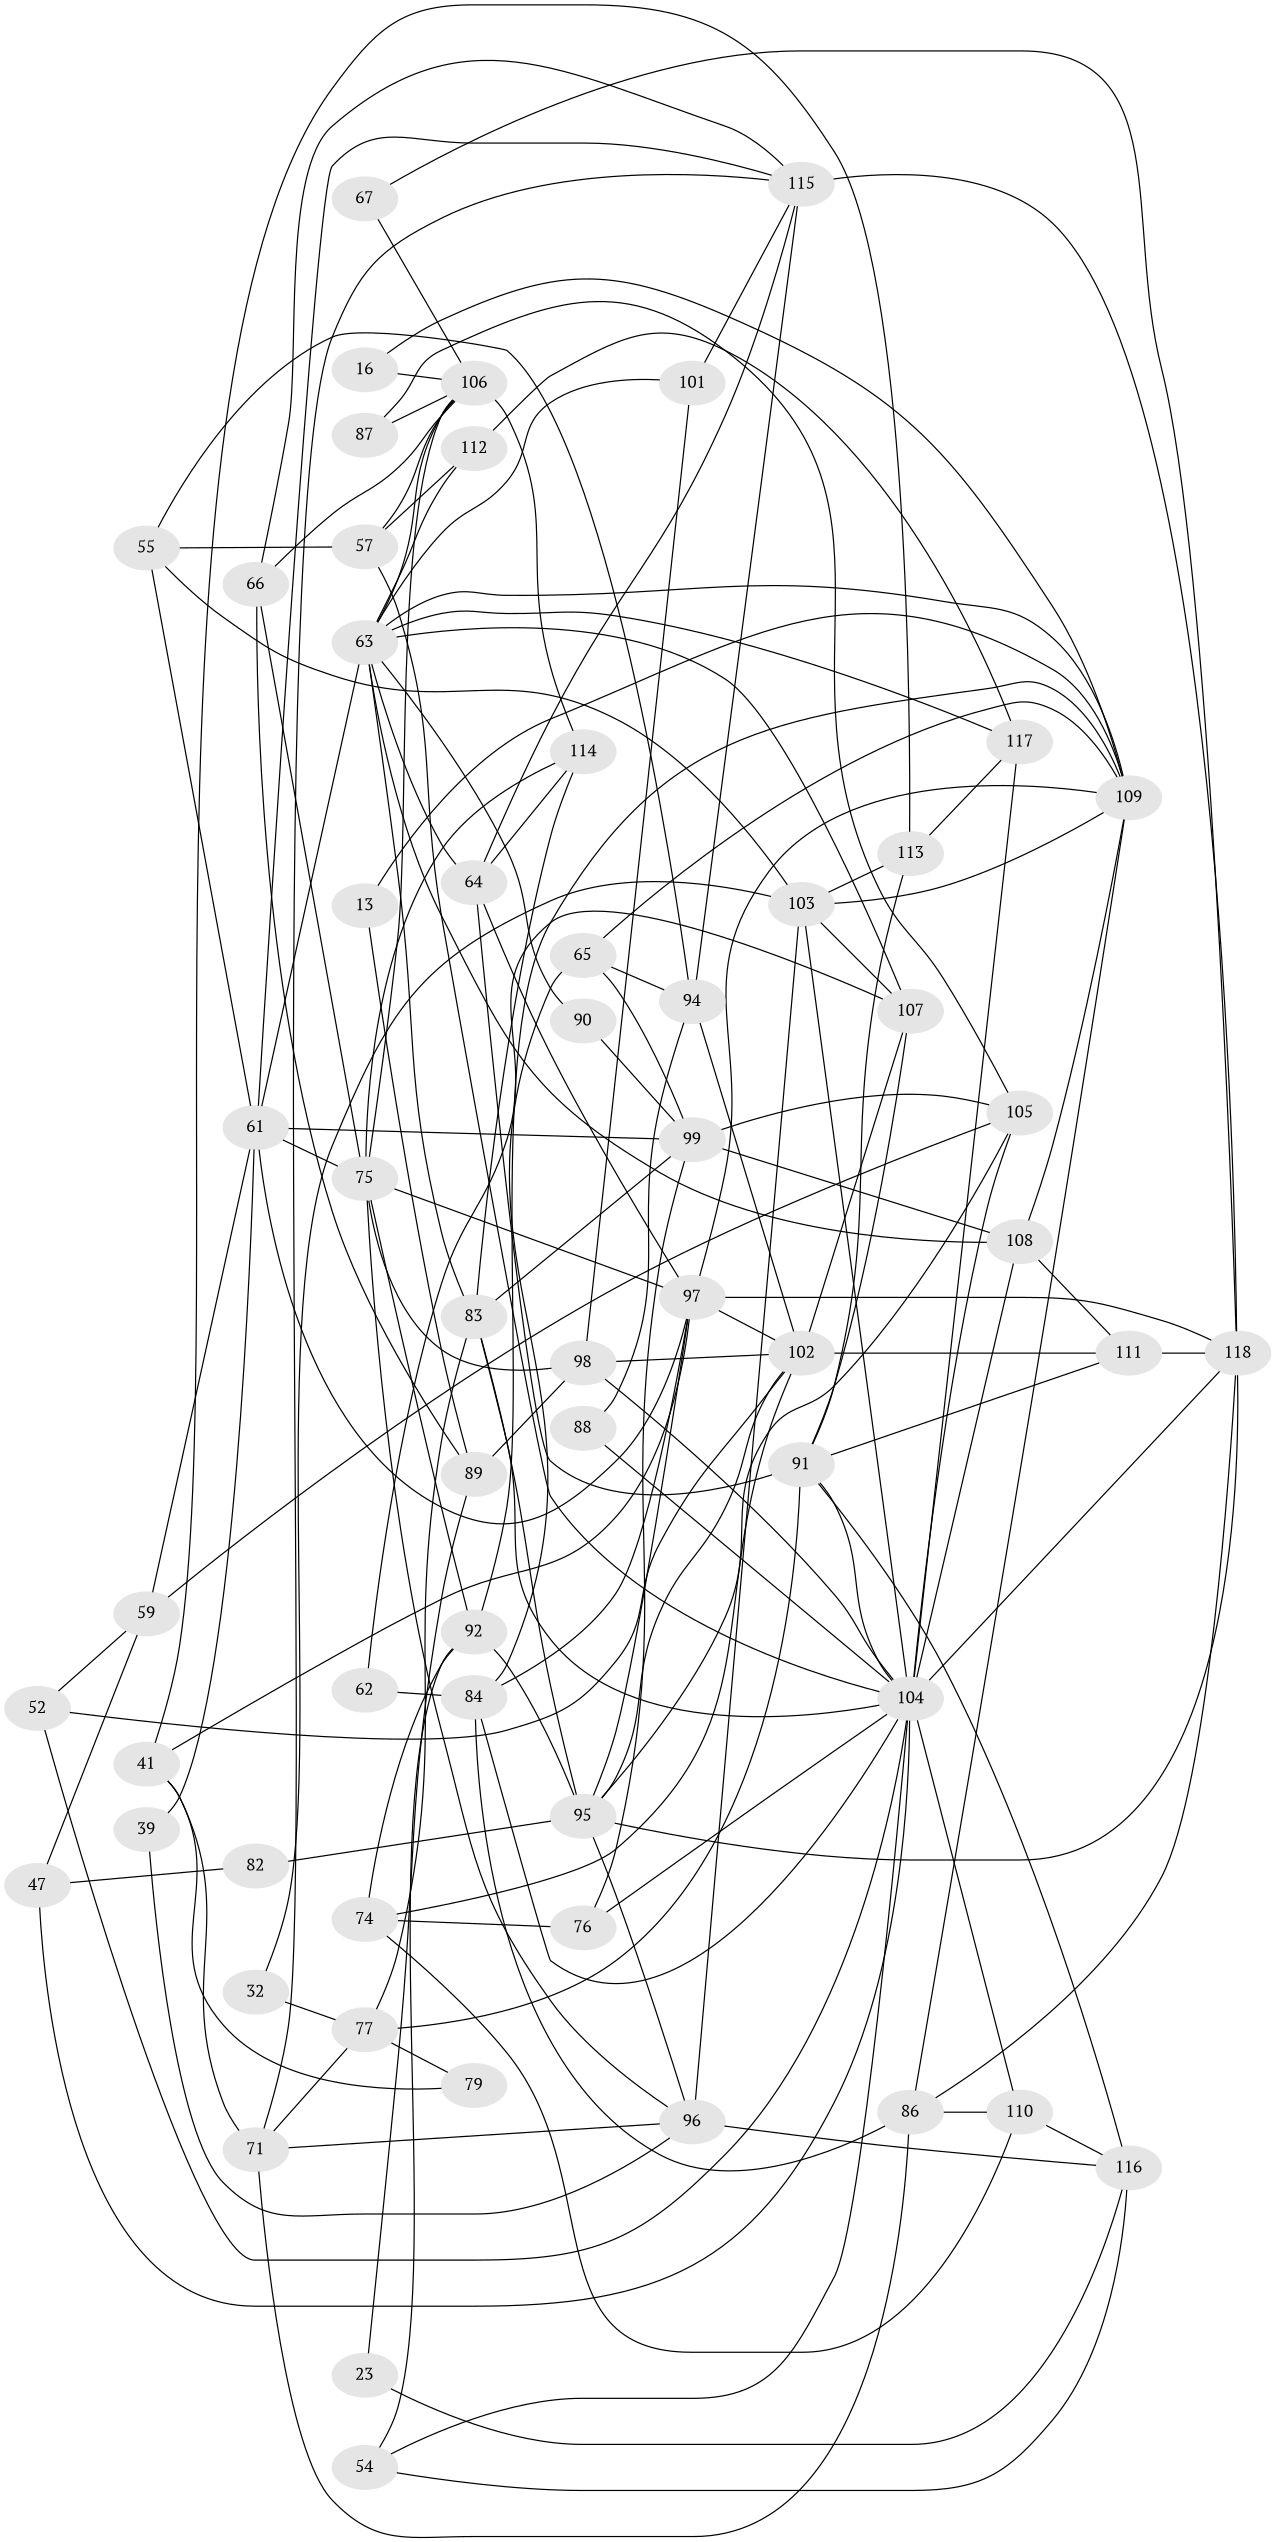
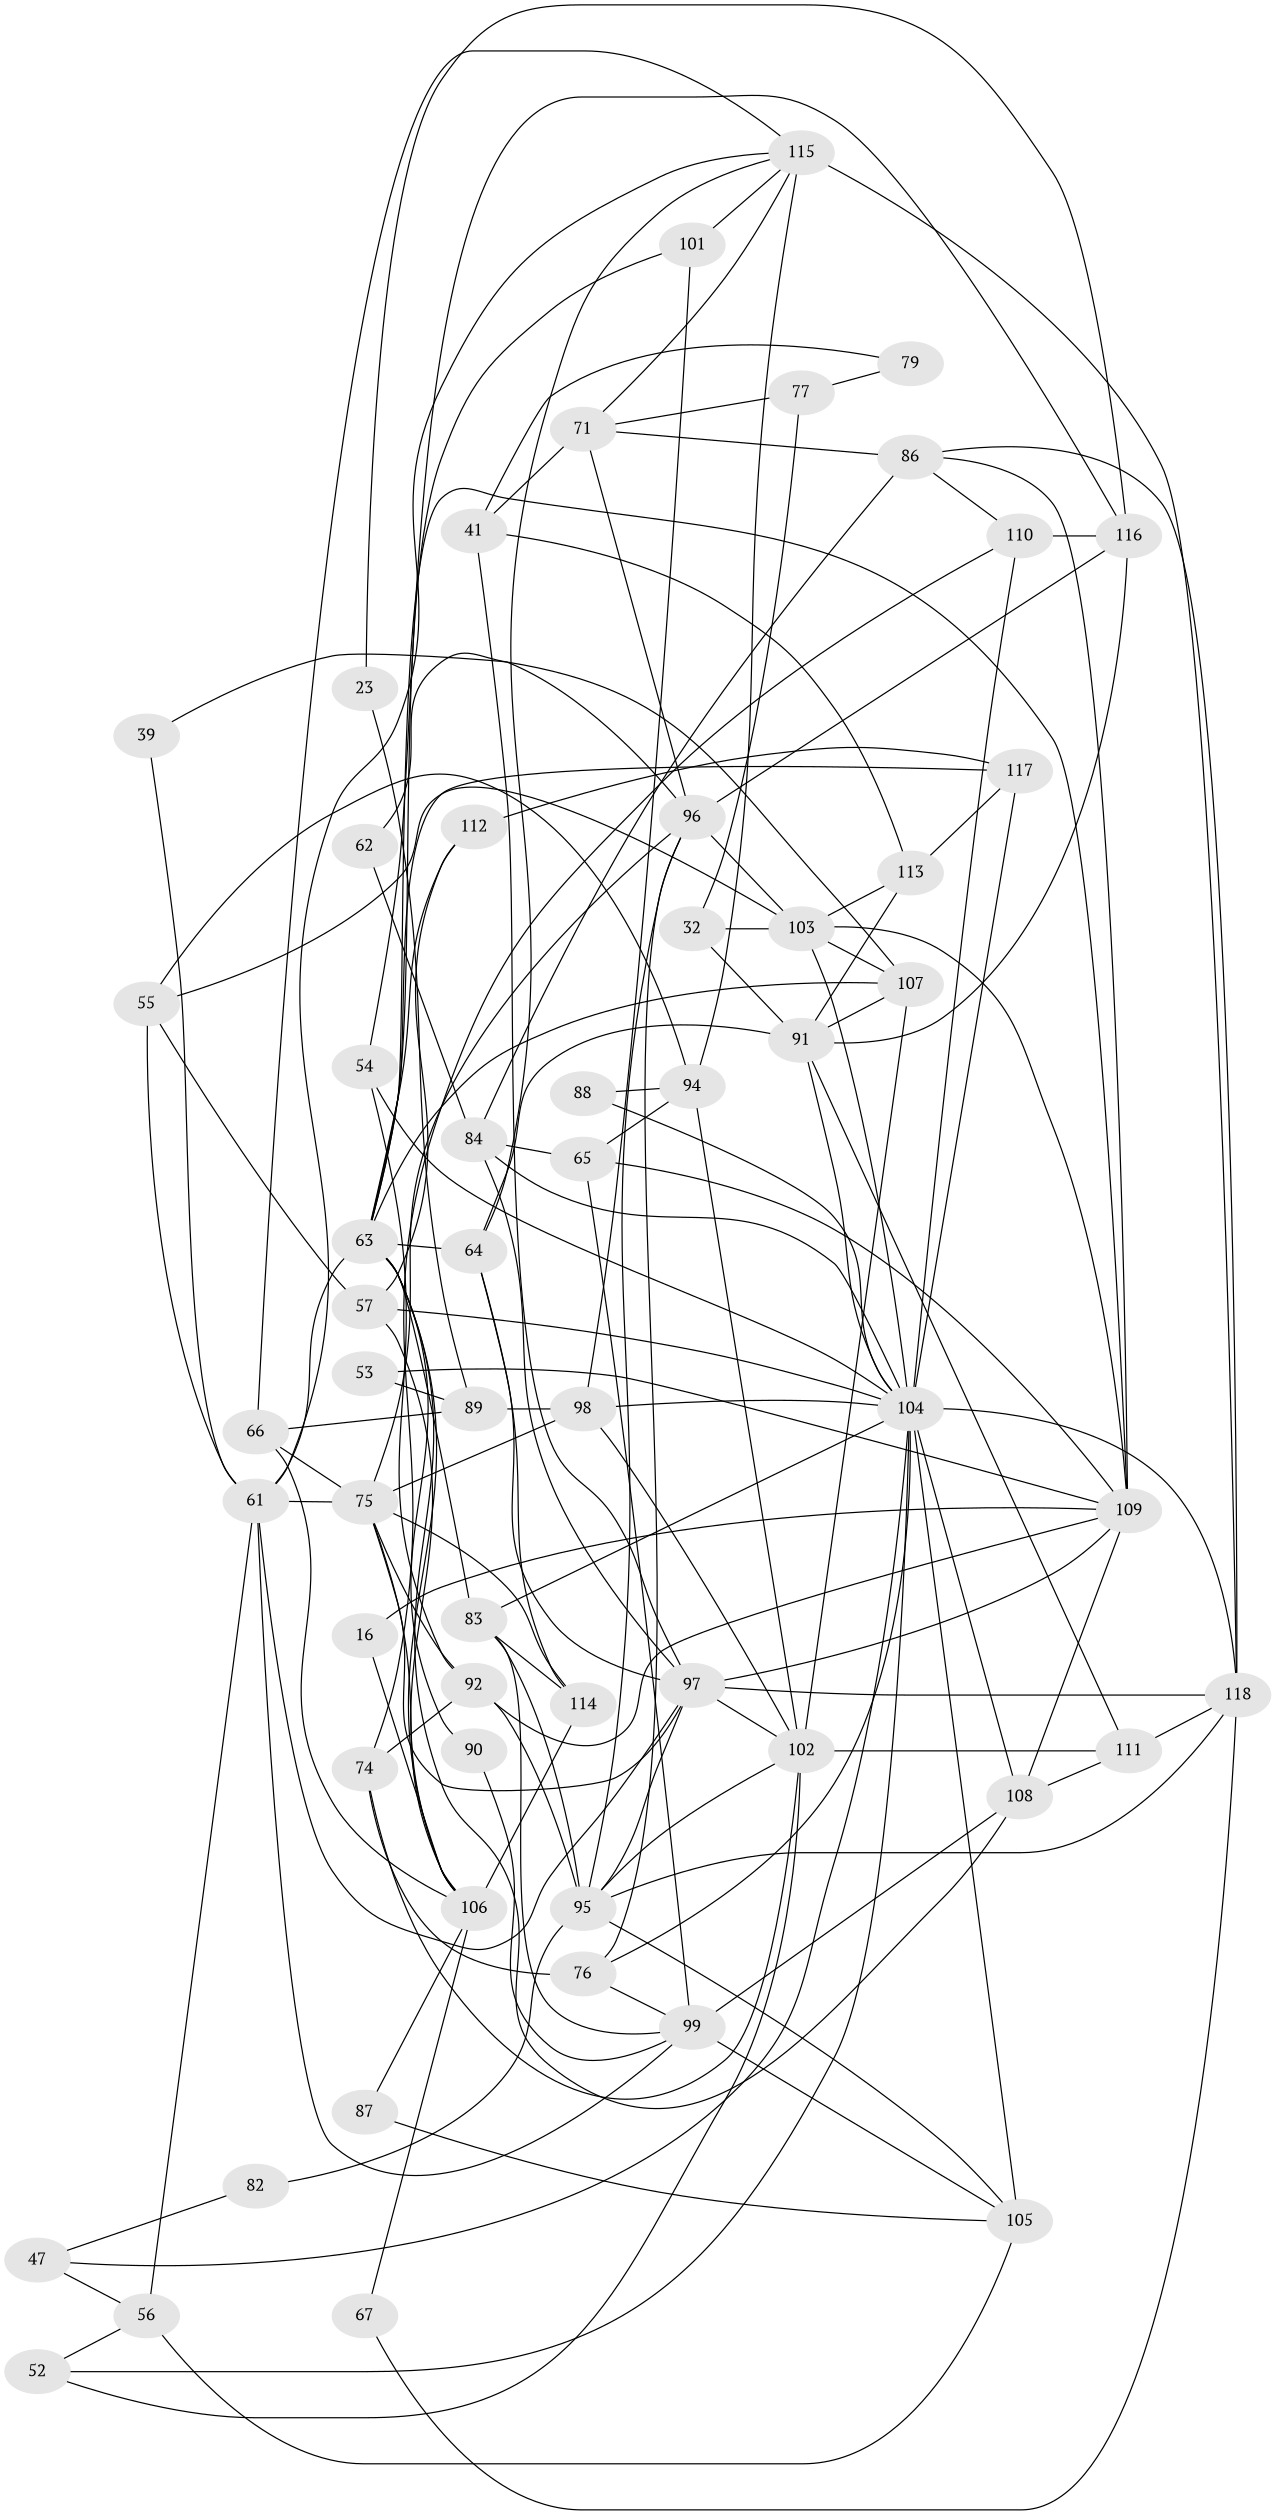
node "13": label "13" -> "53"
edge "96" -- "76": added
node "59": label "59" -> "56"
edge "83" -- "77": removed
edge "91" -- "77": now "91" -- "32"
